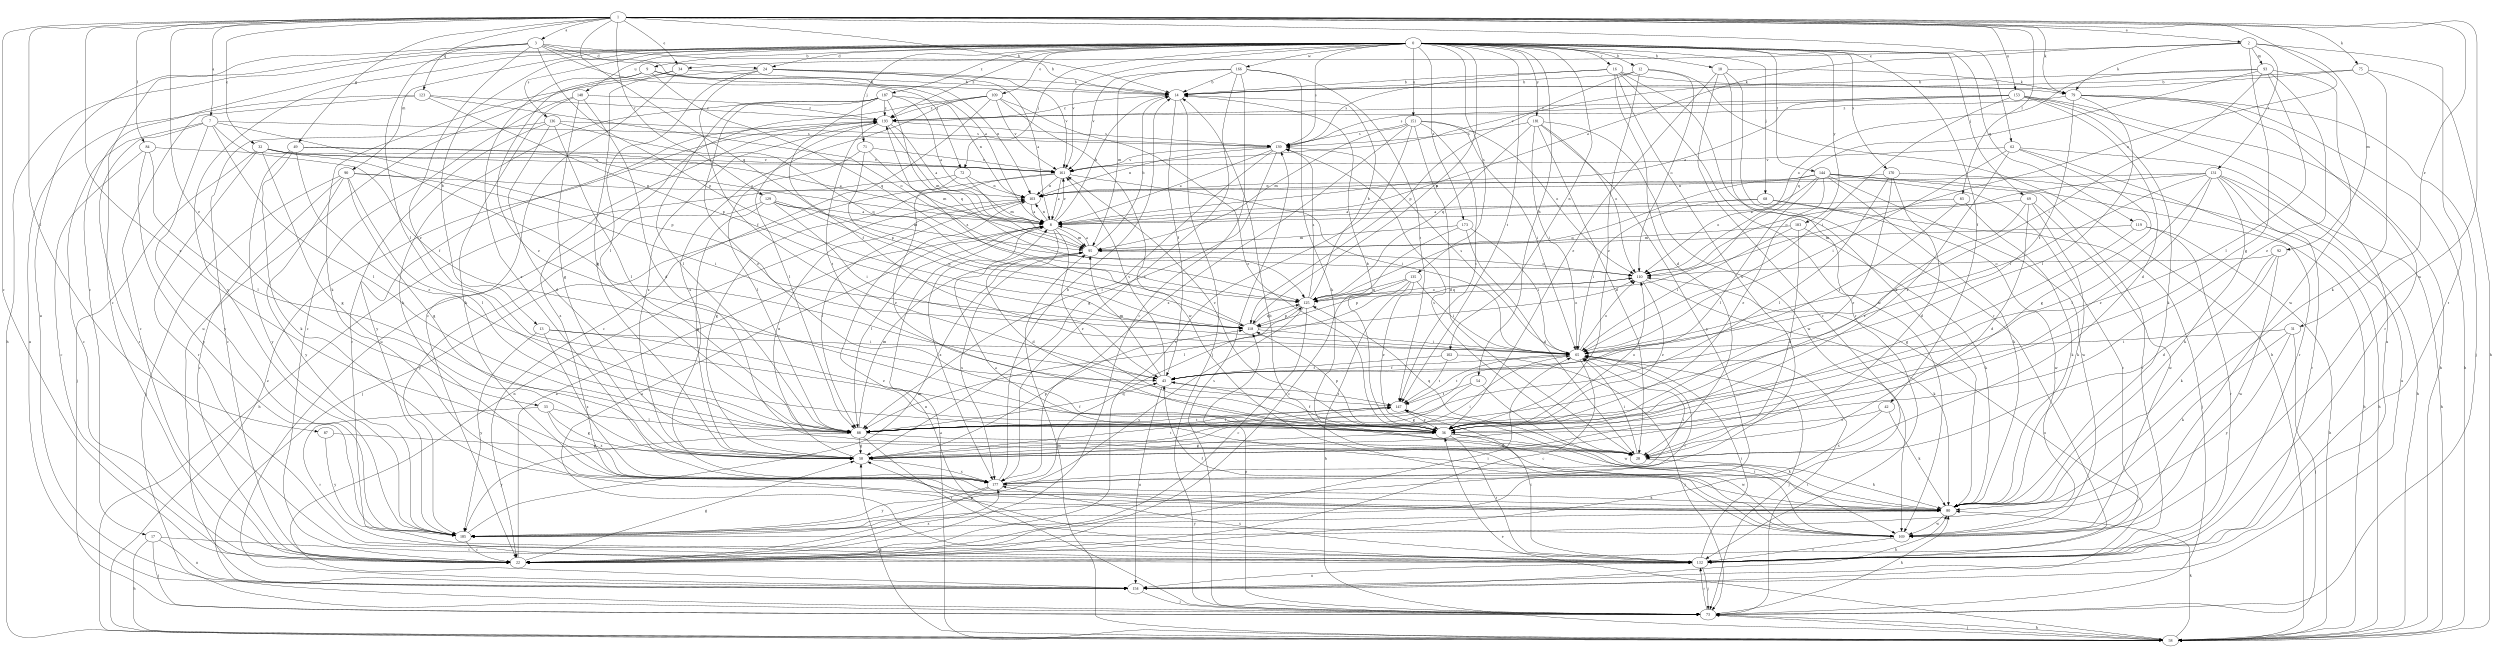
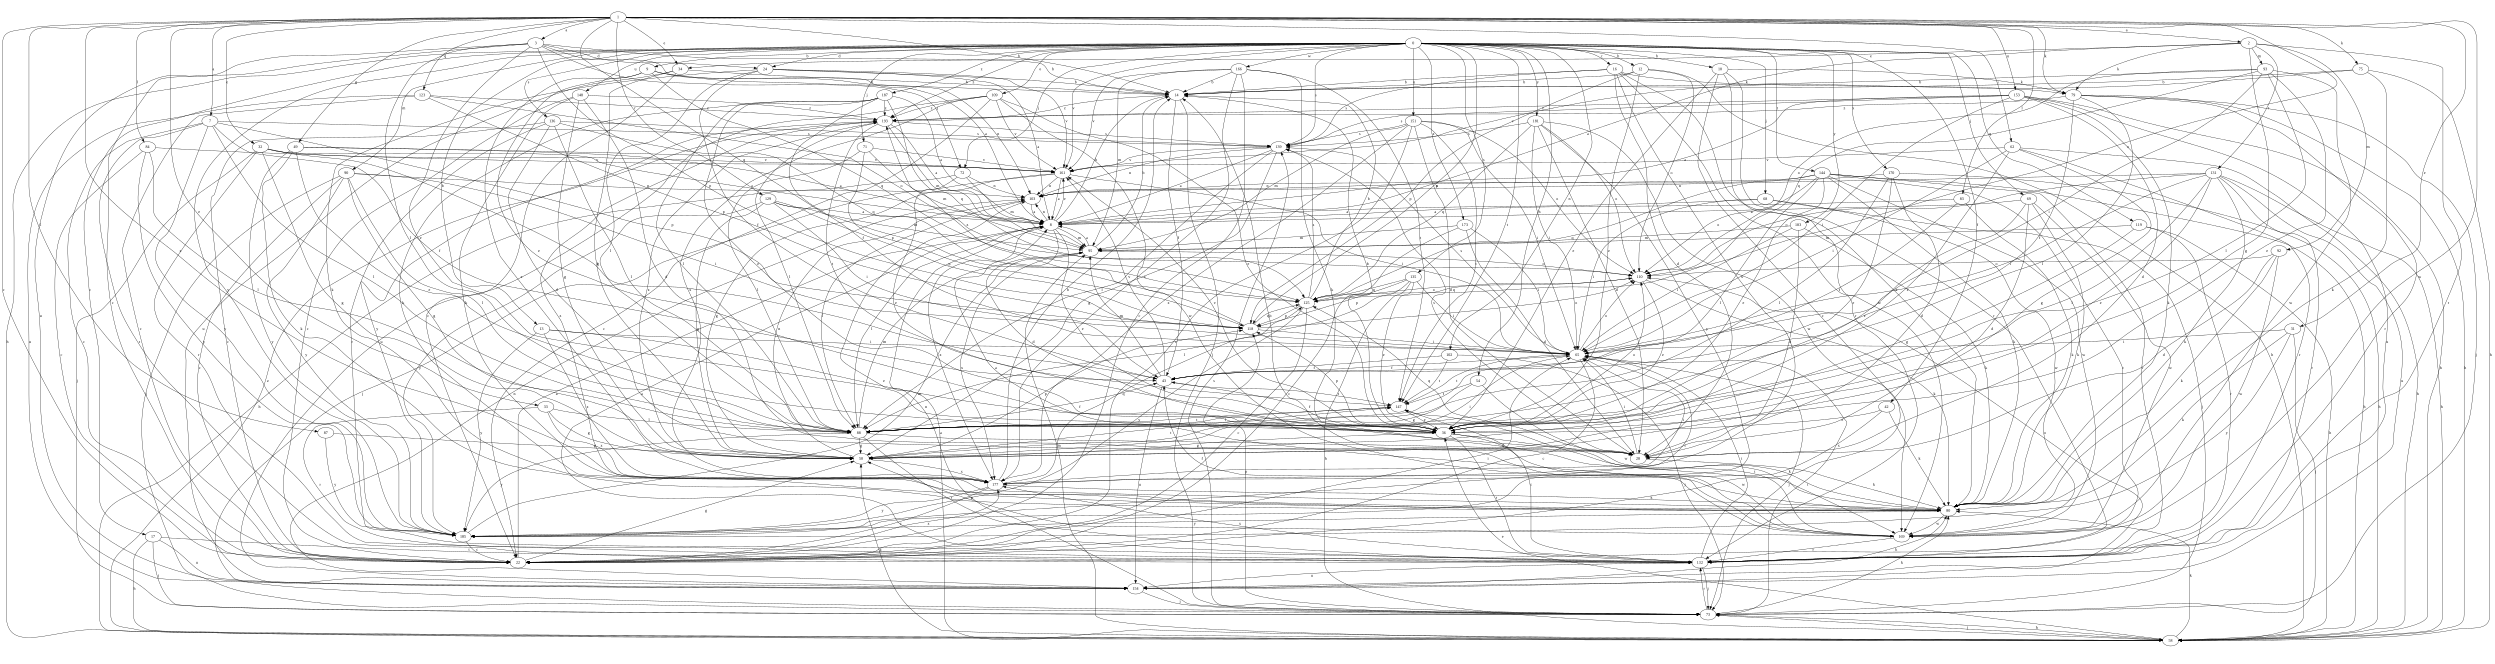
edge "187" -> "103": removed, label "n"
